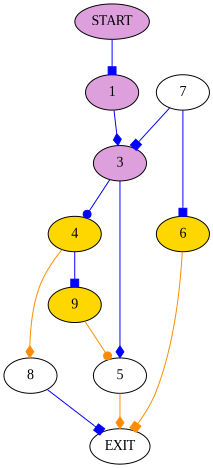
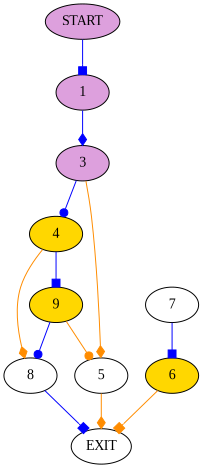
edge "7" -> "3": removed
edge "3" -> "5": color blue -> darkorange
edge "9" -> "8": added
